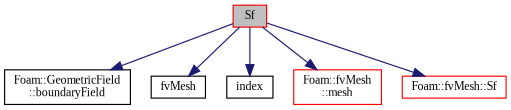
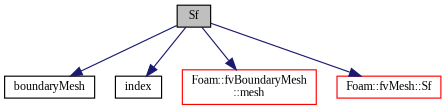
node "Sf": color red -> black
node "Foam::GeometricField ::boundaryField": removed
node "fvMesh": label "fvMesh" -> "boundaryMesh"
node "Foam::fvMesh ::mesh": label "Foam::fvMesh ::mesh" -> "Foam::fvBoundaryMesh ::mesh"
